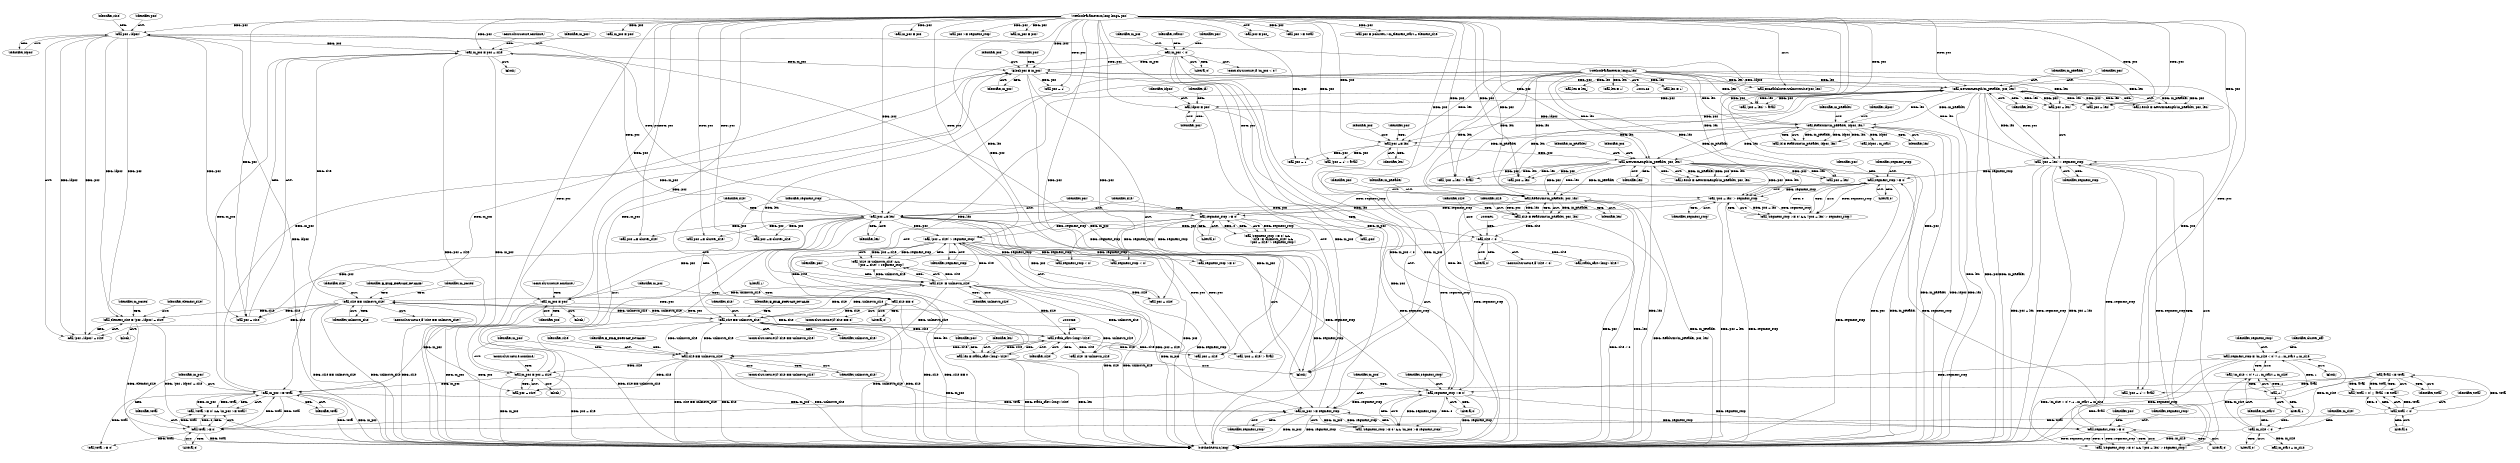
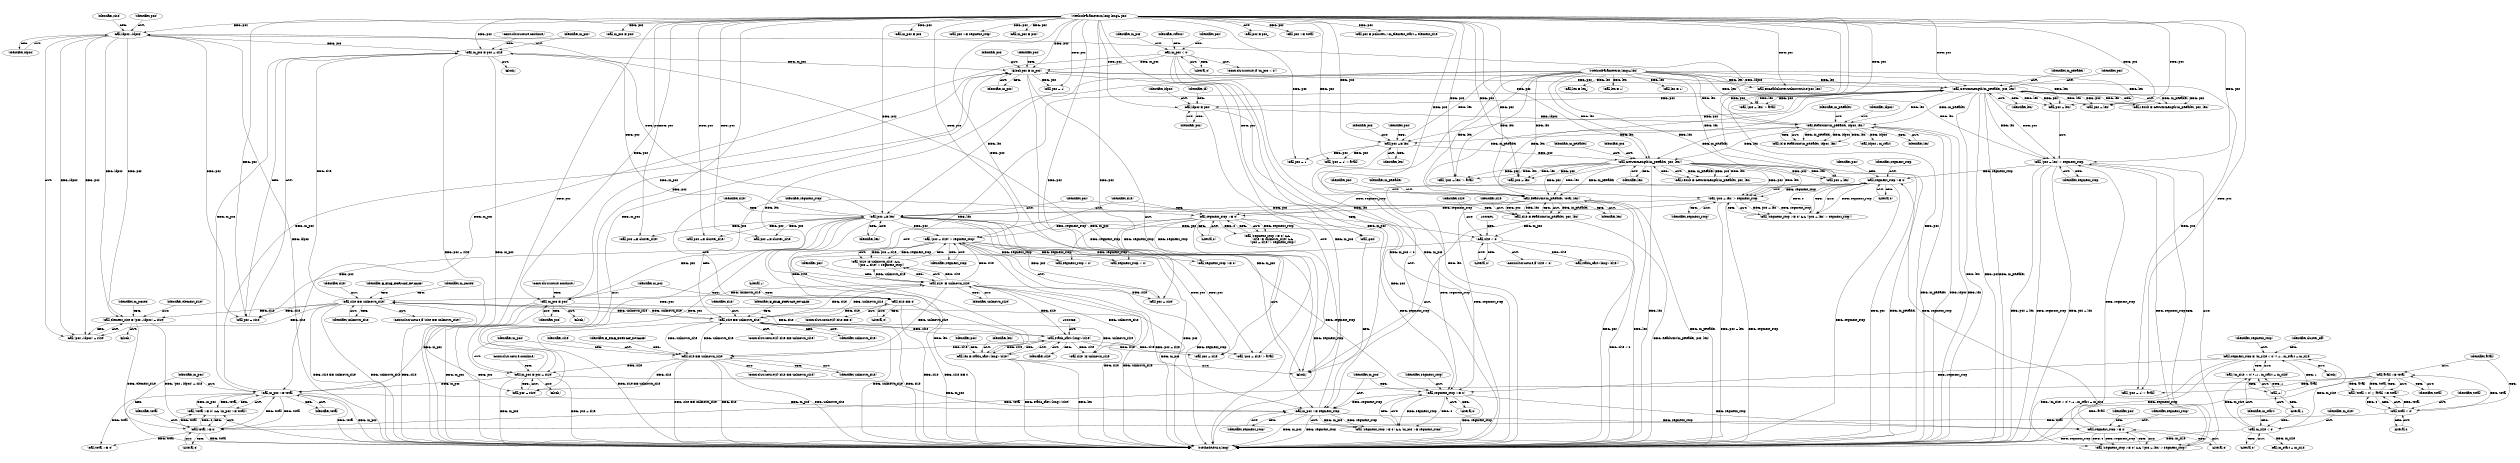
node "(Call,pos - idpos)": label "(Call,pos - idpos)" -> "(Call,idpos - idpos)"
edge "(MethodParameterIn,long long& pos)" -> "(Call,DoLoadClusterUnknownSize(pos, len))": label "AST: " -> "DDG: pos"
node "1000168": removed
node "(Call,ReadUInt(m_pReader, pos, len))": label "(Call,ReadUInt(m_pReader, pos, len))" -> "(Call,ReadUInt(m_pReader, total, len))"
edge "(Call,size = ReadUInt(m_pReader, pos, len))" -> "(Call,size < 0)": label "DDG: size" -> "DDG: m_pos"
node "(Identifier,avail)": added
edge "(Call,(segment_stop >= 0) && (m_pos >= segment_stop))" -> "(Call,m_pos >= segment_stop)": now "(Call,-pos)" -> "(Call,m_pos >= segment_stop)"
edge "(Identifier,m_size)" -> "(Call,m_size < 0)": label "CFG: " -> "AST: "
